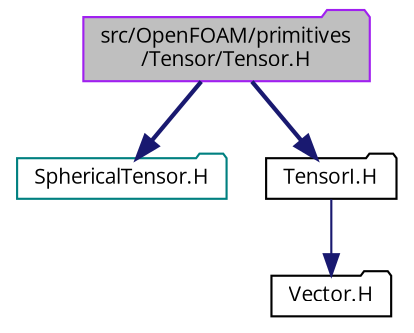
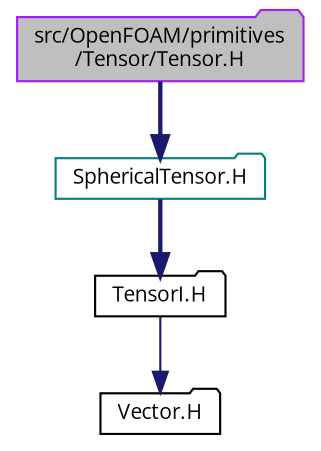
edge "src/OpenFOAM/primitives /Tensor/Tensor.H" -> "TensorI.H": now "SphericalTensor.H" -> "TensorI.H"
